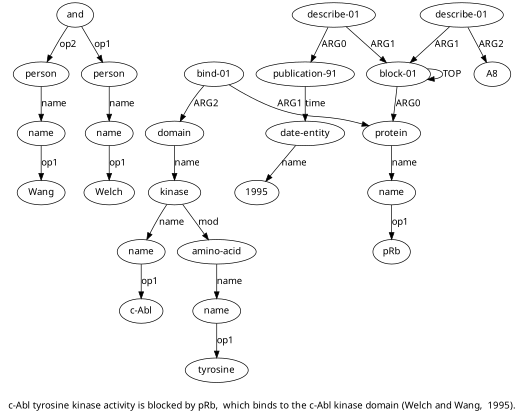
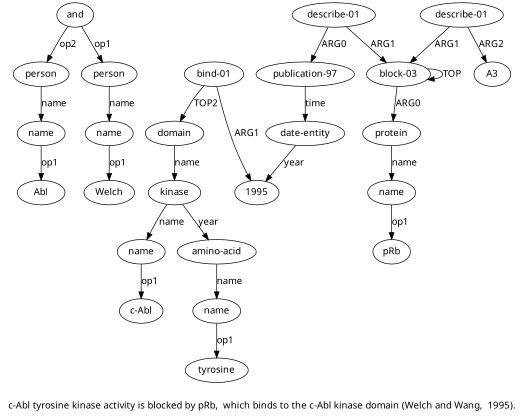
node "publication-91": label "publication-91" -> "publication-97"
node "block-01": label "block-01" -> "block-03"
node "A8": label "A8" -> "A3"
edge "bind-01" -> "domain": label "ARG2" -> "TOP2"
edge "bind-01" -> "protein": now "bind-01" -> "1995"
edge "date-entity" -> "1995": label "name" -> "year"
node "Wang": label "Wang" -> "Abl"
edge "kinase" -> "amino-acid": label "mod" -> "year"
